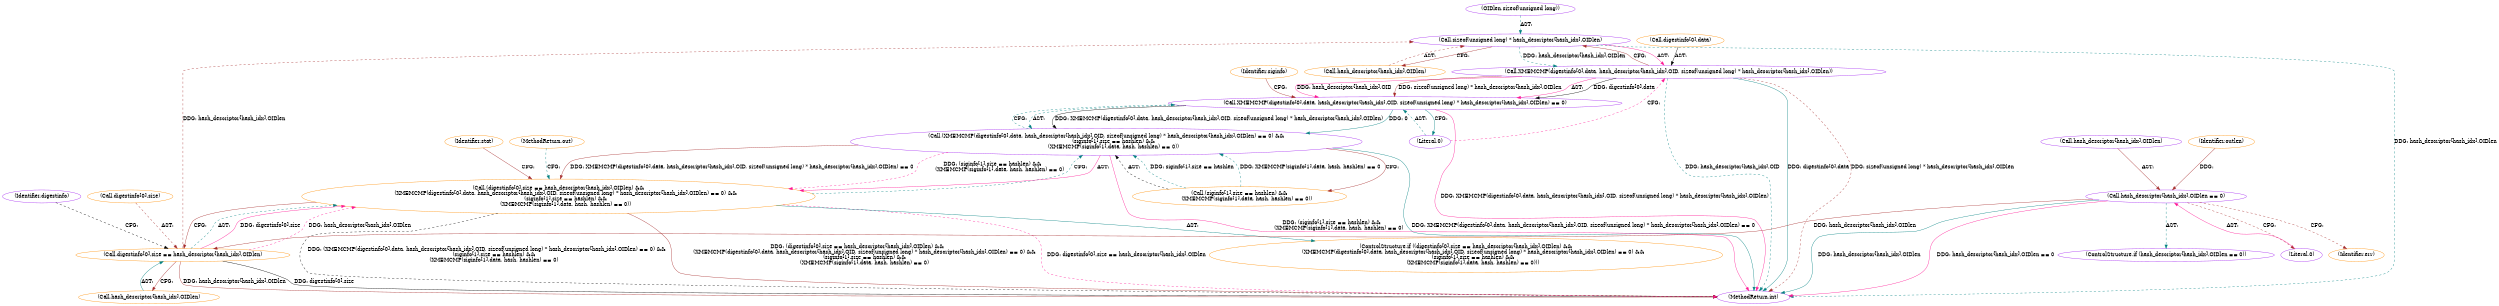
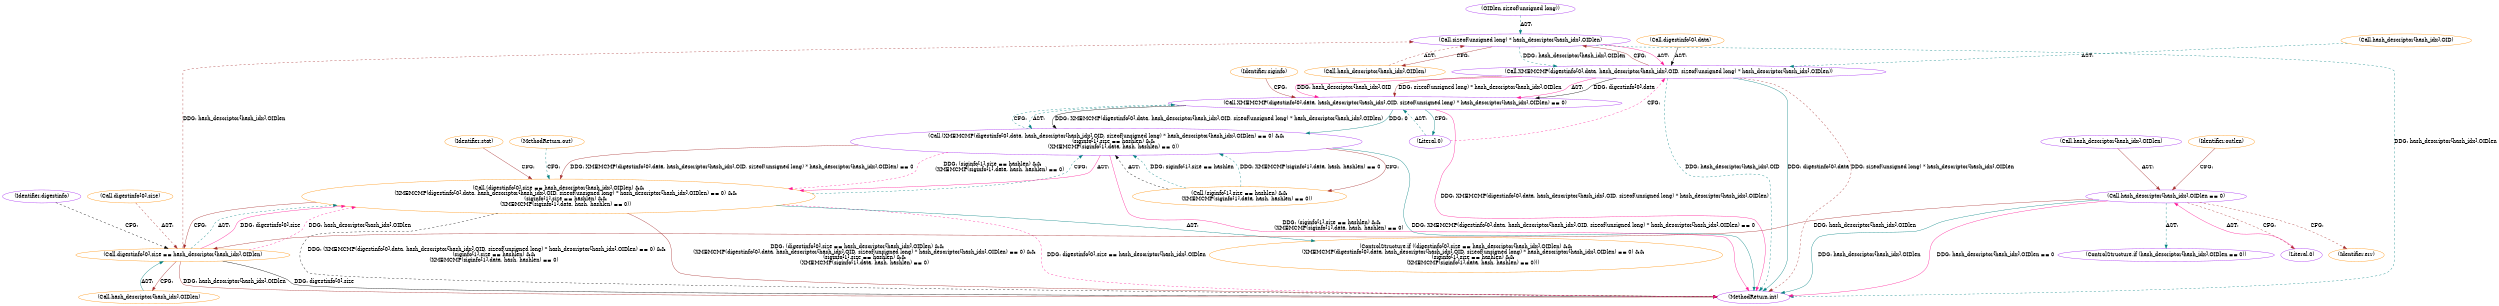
node "(Call,hash_descriptor[hash_idx].OID)": added
edge "(Identifier,outlen)" -> "(Call,hash_descriptor[hash_idx].OIDlen == 0)": label "DDG: " -> "CFG: "
